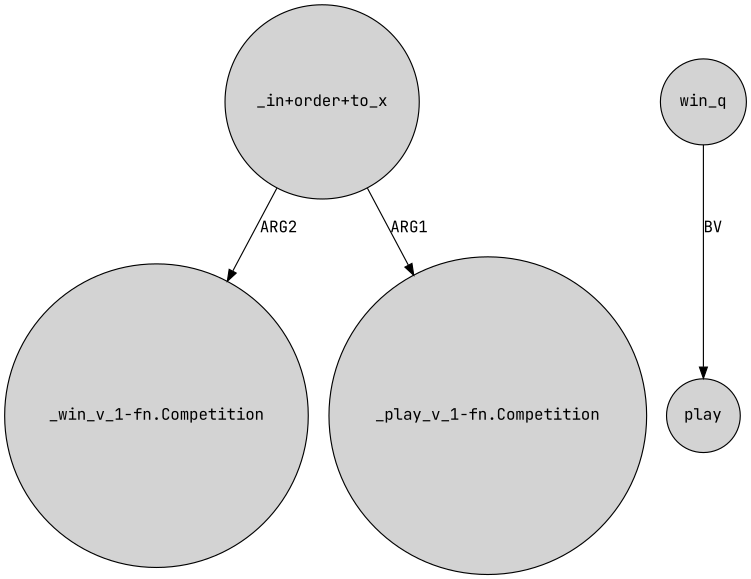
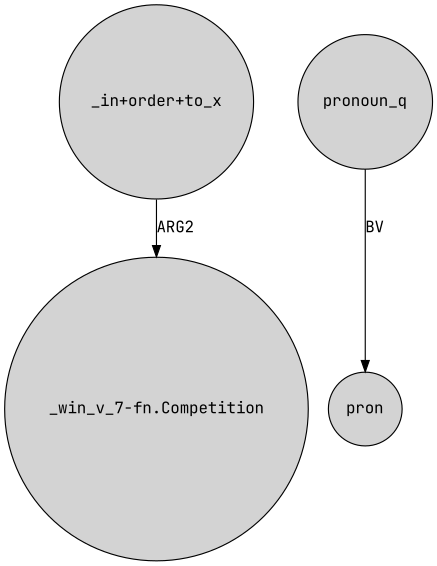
node "win_q": label "win_q" -> "pronoun_q"
node "_win_v_1-fn.Competition": label "_win_v_1-fn.Competition" -> "_win_v_7-fn.Competition"
node "_play_v_1-fn.Competition": removed
node "play": label "play" -> "pron"
